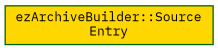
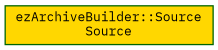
node "ezArchiveBuilder::Source Entry": label "ezArchiveBuilder::Source Entry" -> "ezArchiveBuilder::Source Source"
